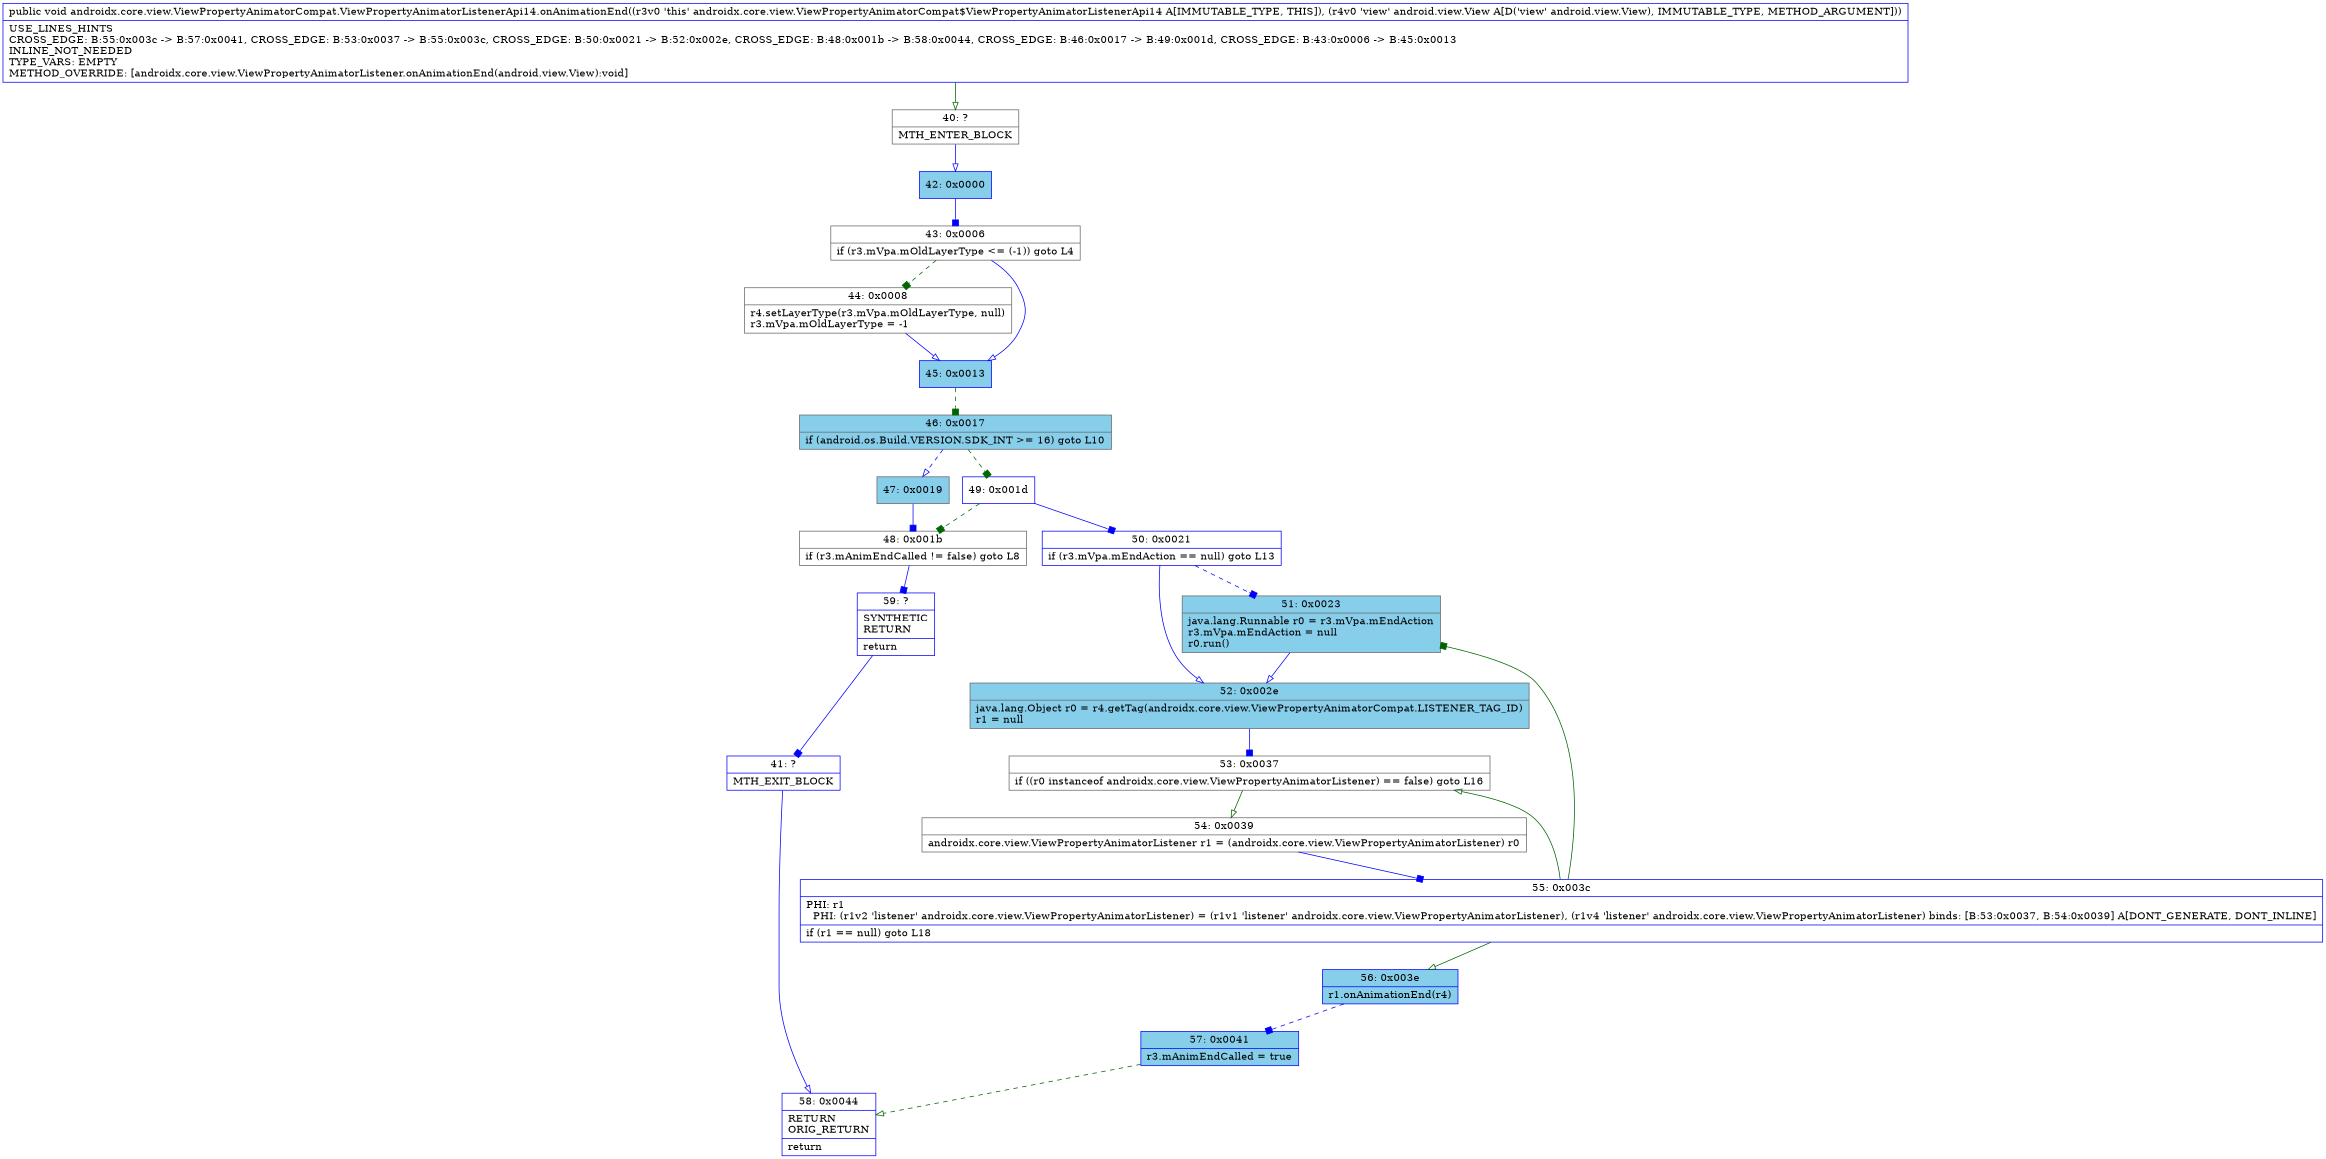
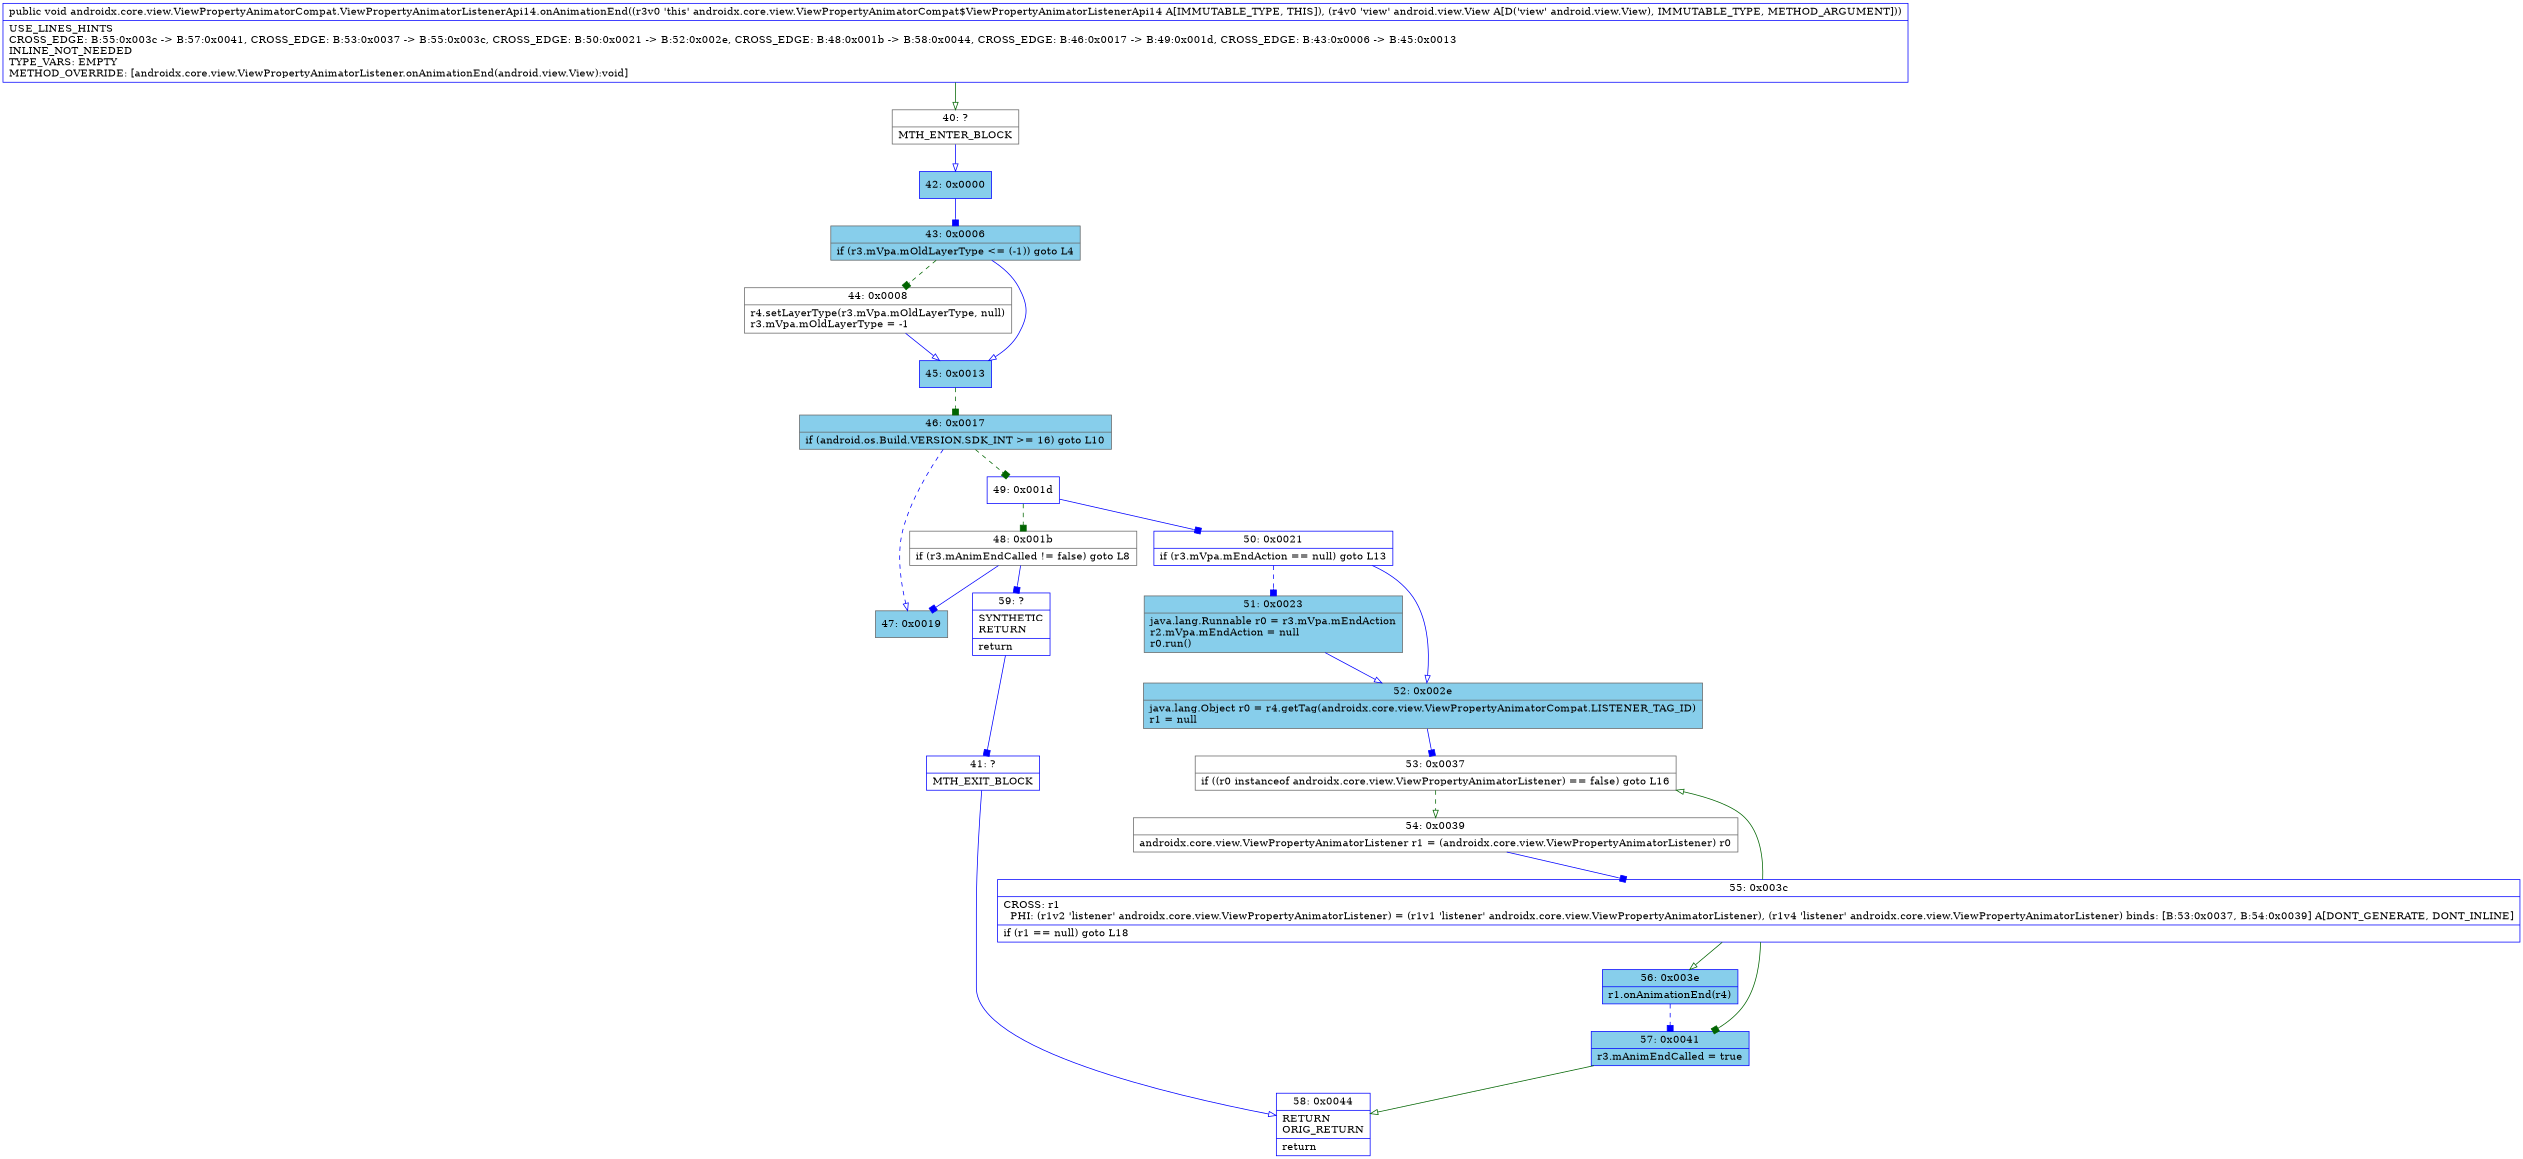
node "43: 0x0006": fillcolor white -> skyblue
edge "47: 0x0019" -> "48: 0x001b": reversed
node "51: 0x0023": text "r3.mVpa.mEndAction = null" -> "r2.mVpa.mEndAction = null"
edge "55: 0x003c" -> "51: 0x0023": now "55: 0x003c" -> "57: 0x0041"
edge "53: 0x0037" -> "54: 0x0039": style solid -> dashed
node "55: 0x003c": text "PHI: r1" -> "CROSS: r1"
edge "57: 0x0041" -> "58: 0x0044": style dashed -> solid
